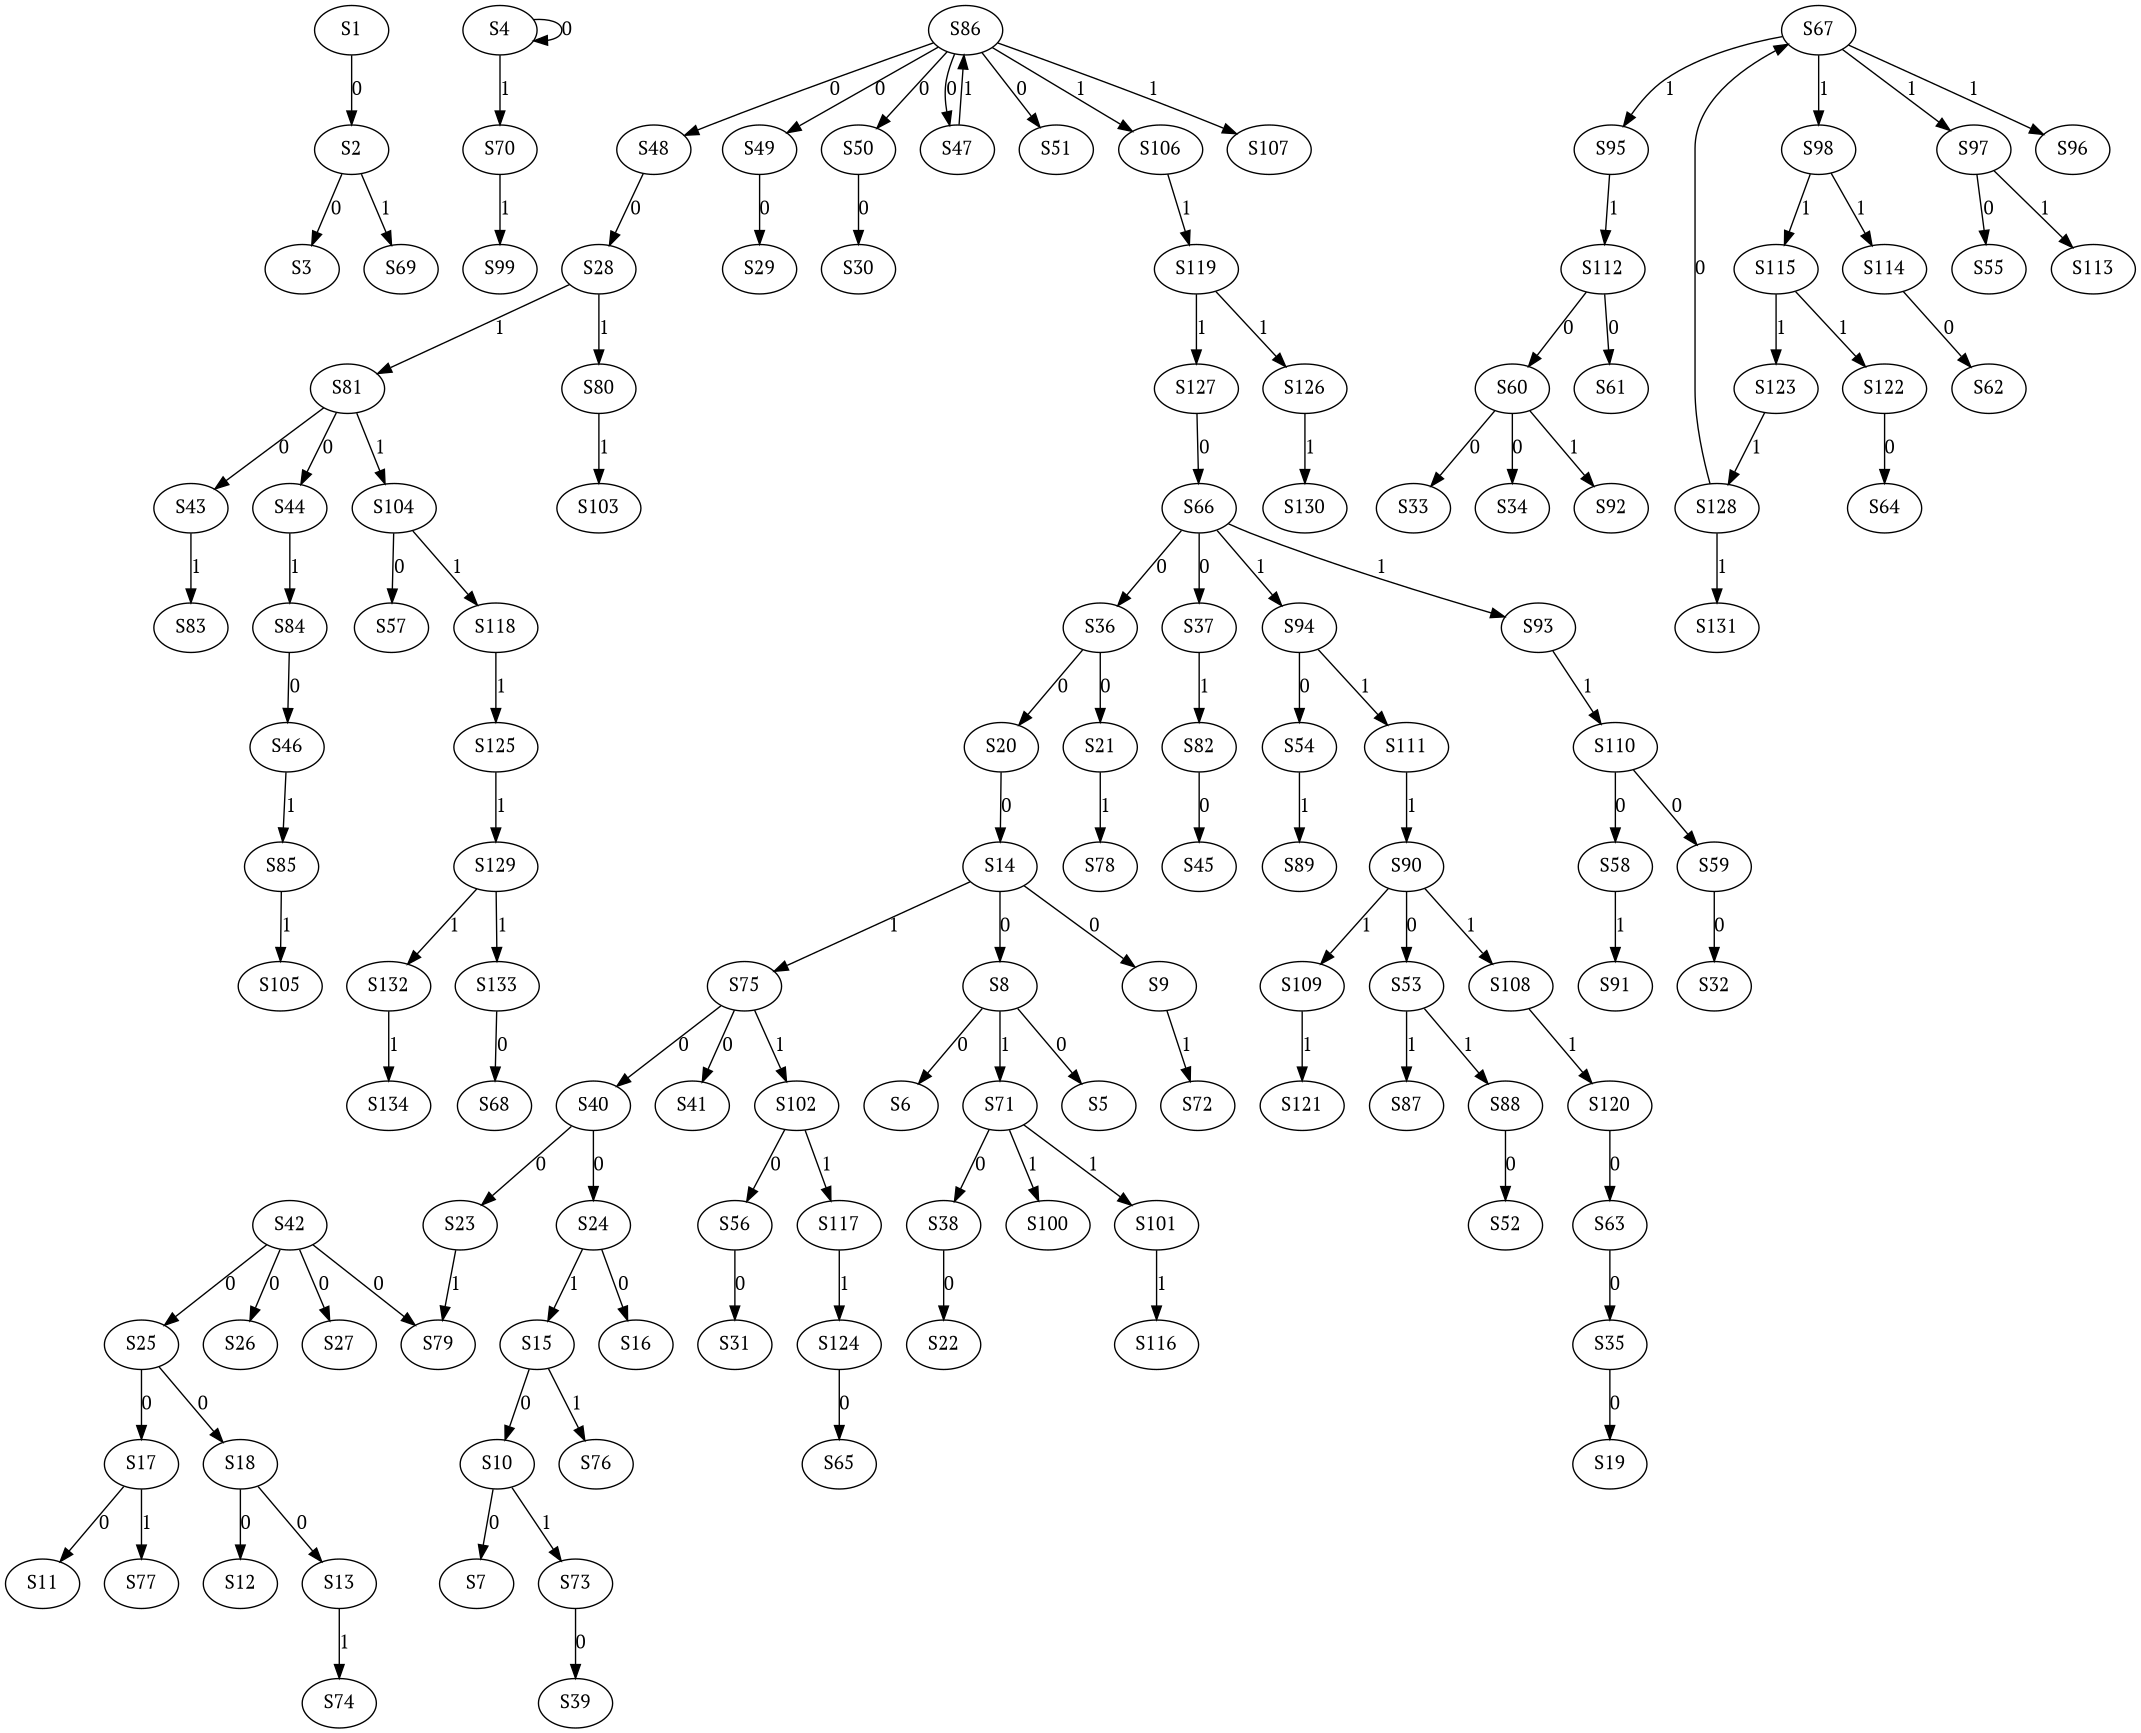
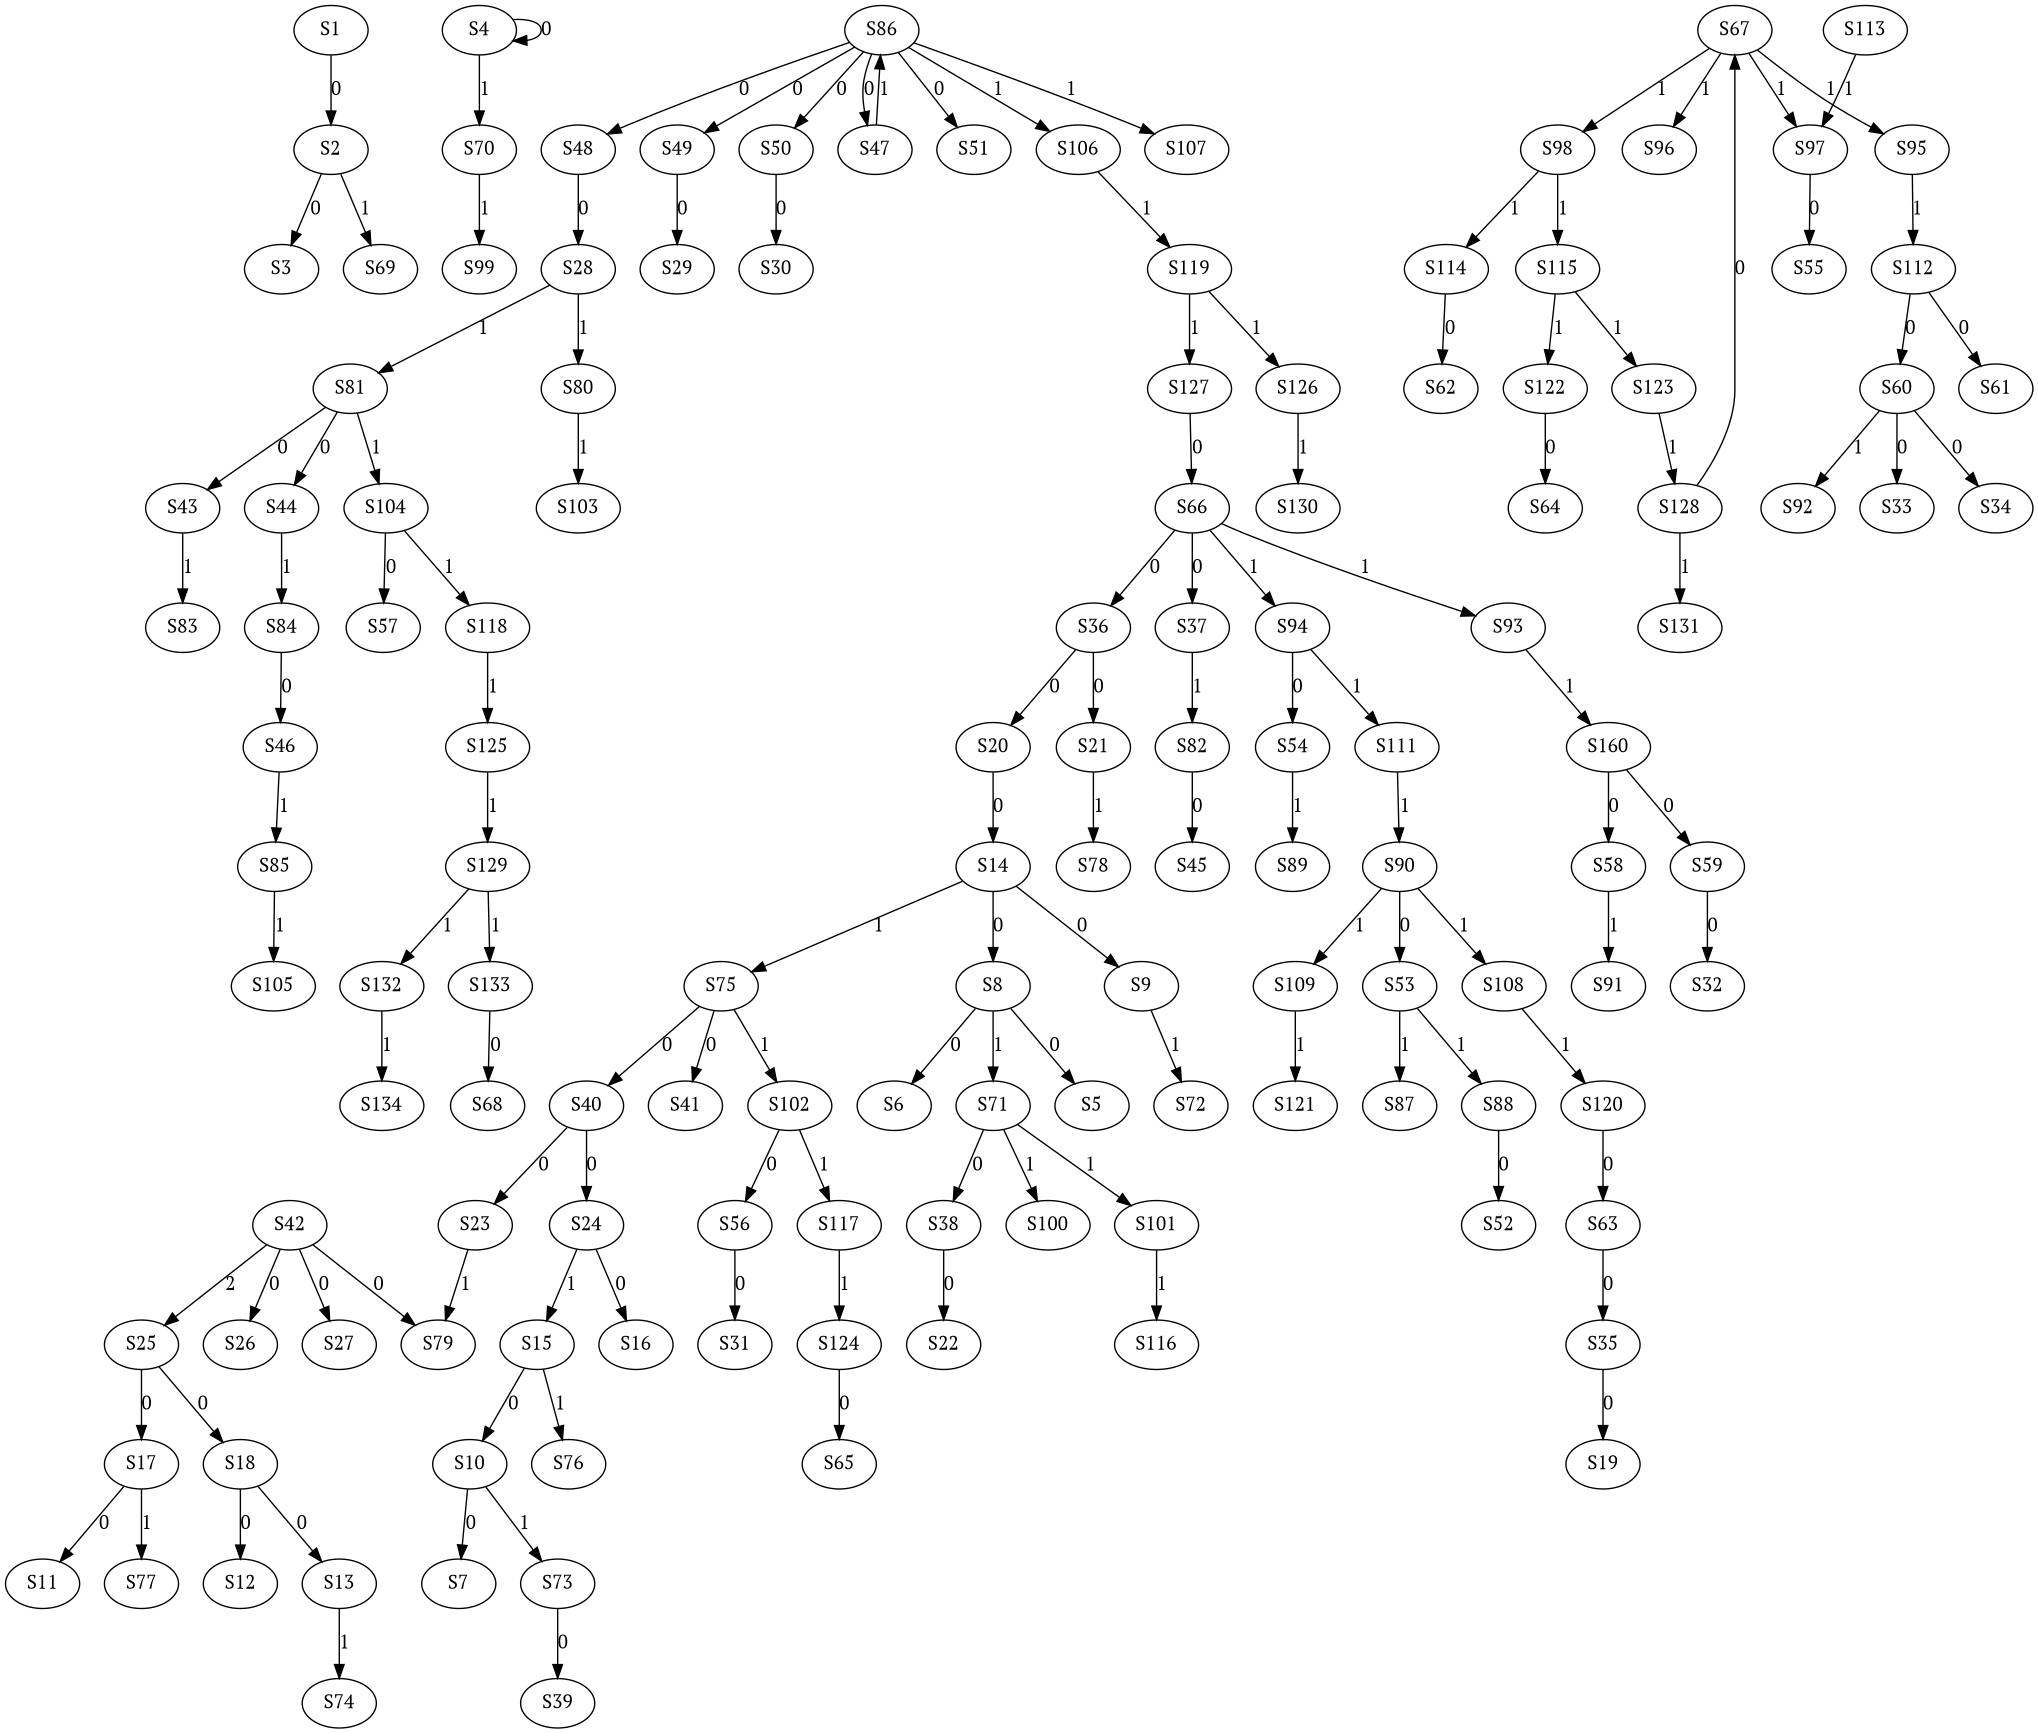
edge "S97" -> "S113": reversed
node "S110": label "S110" -> "S160"
edge "S42" -> "S25": label "0" -> "2"
